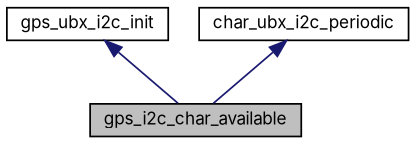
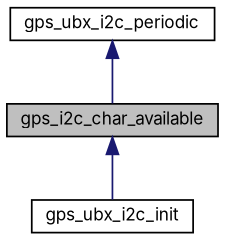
node "char_ubx_i2c_periodic": label "char_ubx_i2c_periodic" -> "gps_ubx_i2c_periodic"
edge "gps_i2c_char_available" -> "gps_ubx_i2c_init": reversed
